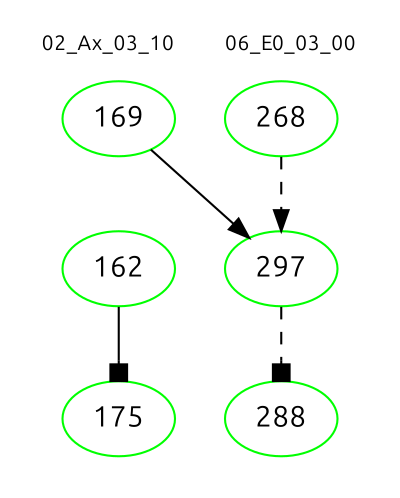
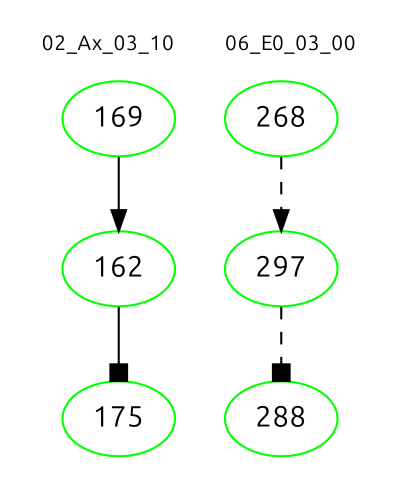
edge "169" -> "297": now "169" -> "162"
